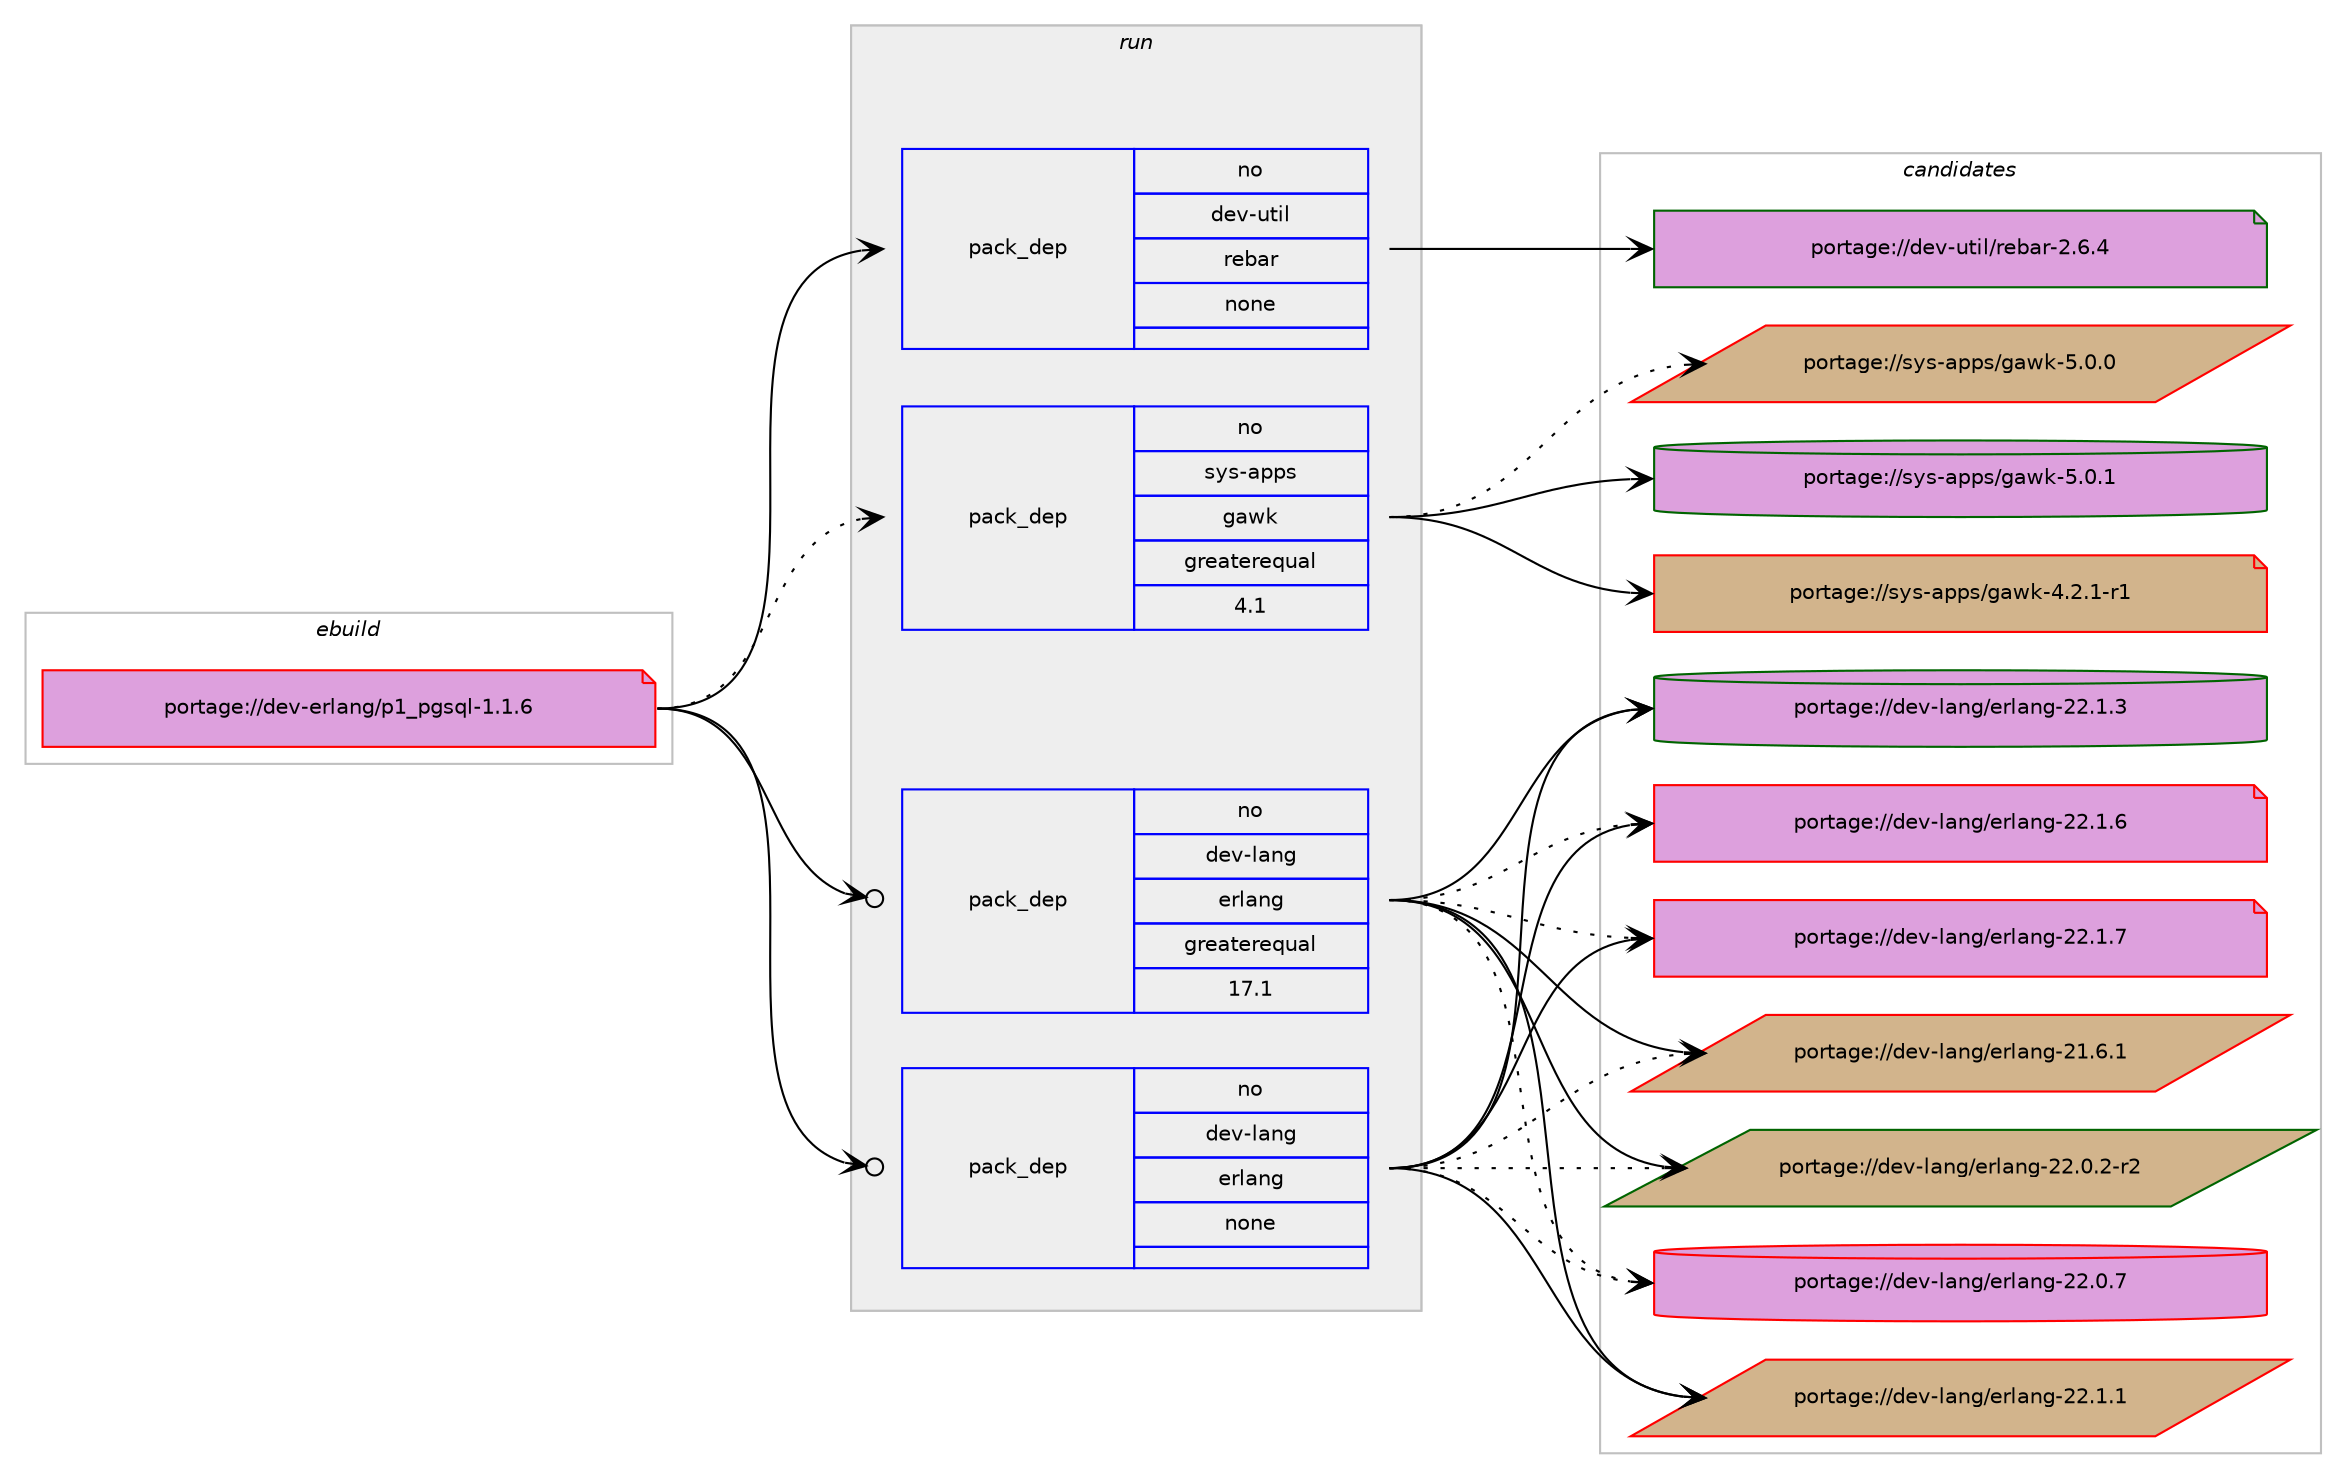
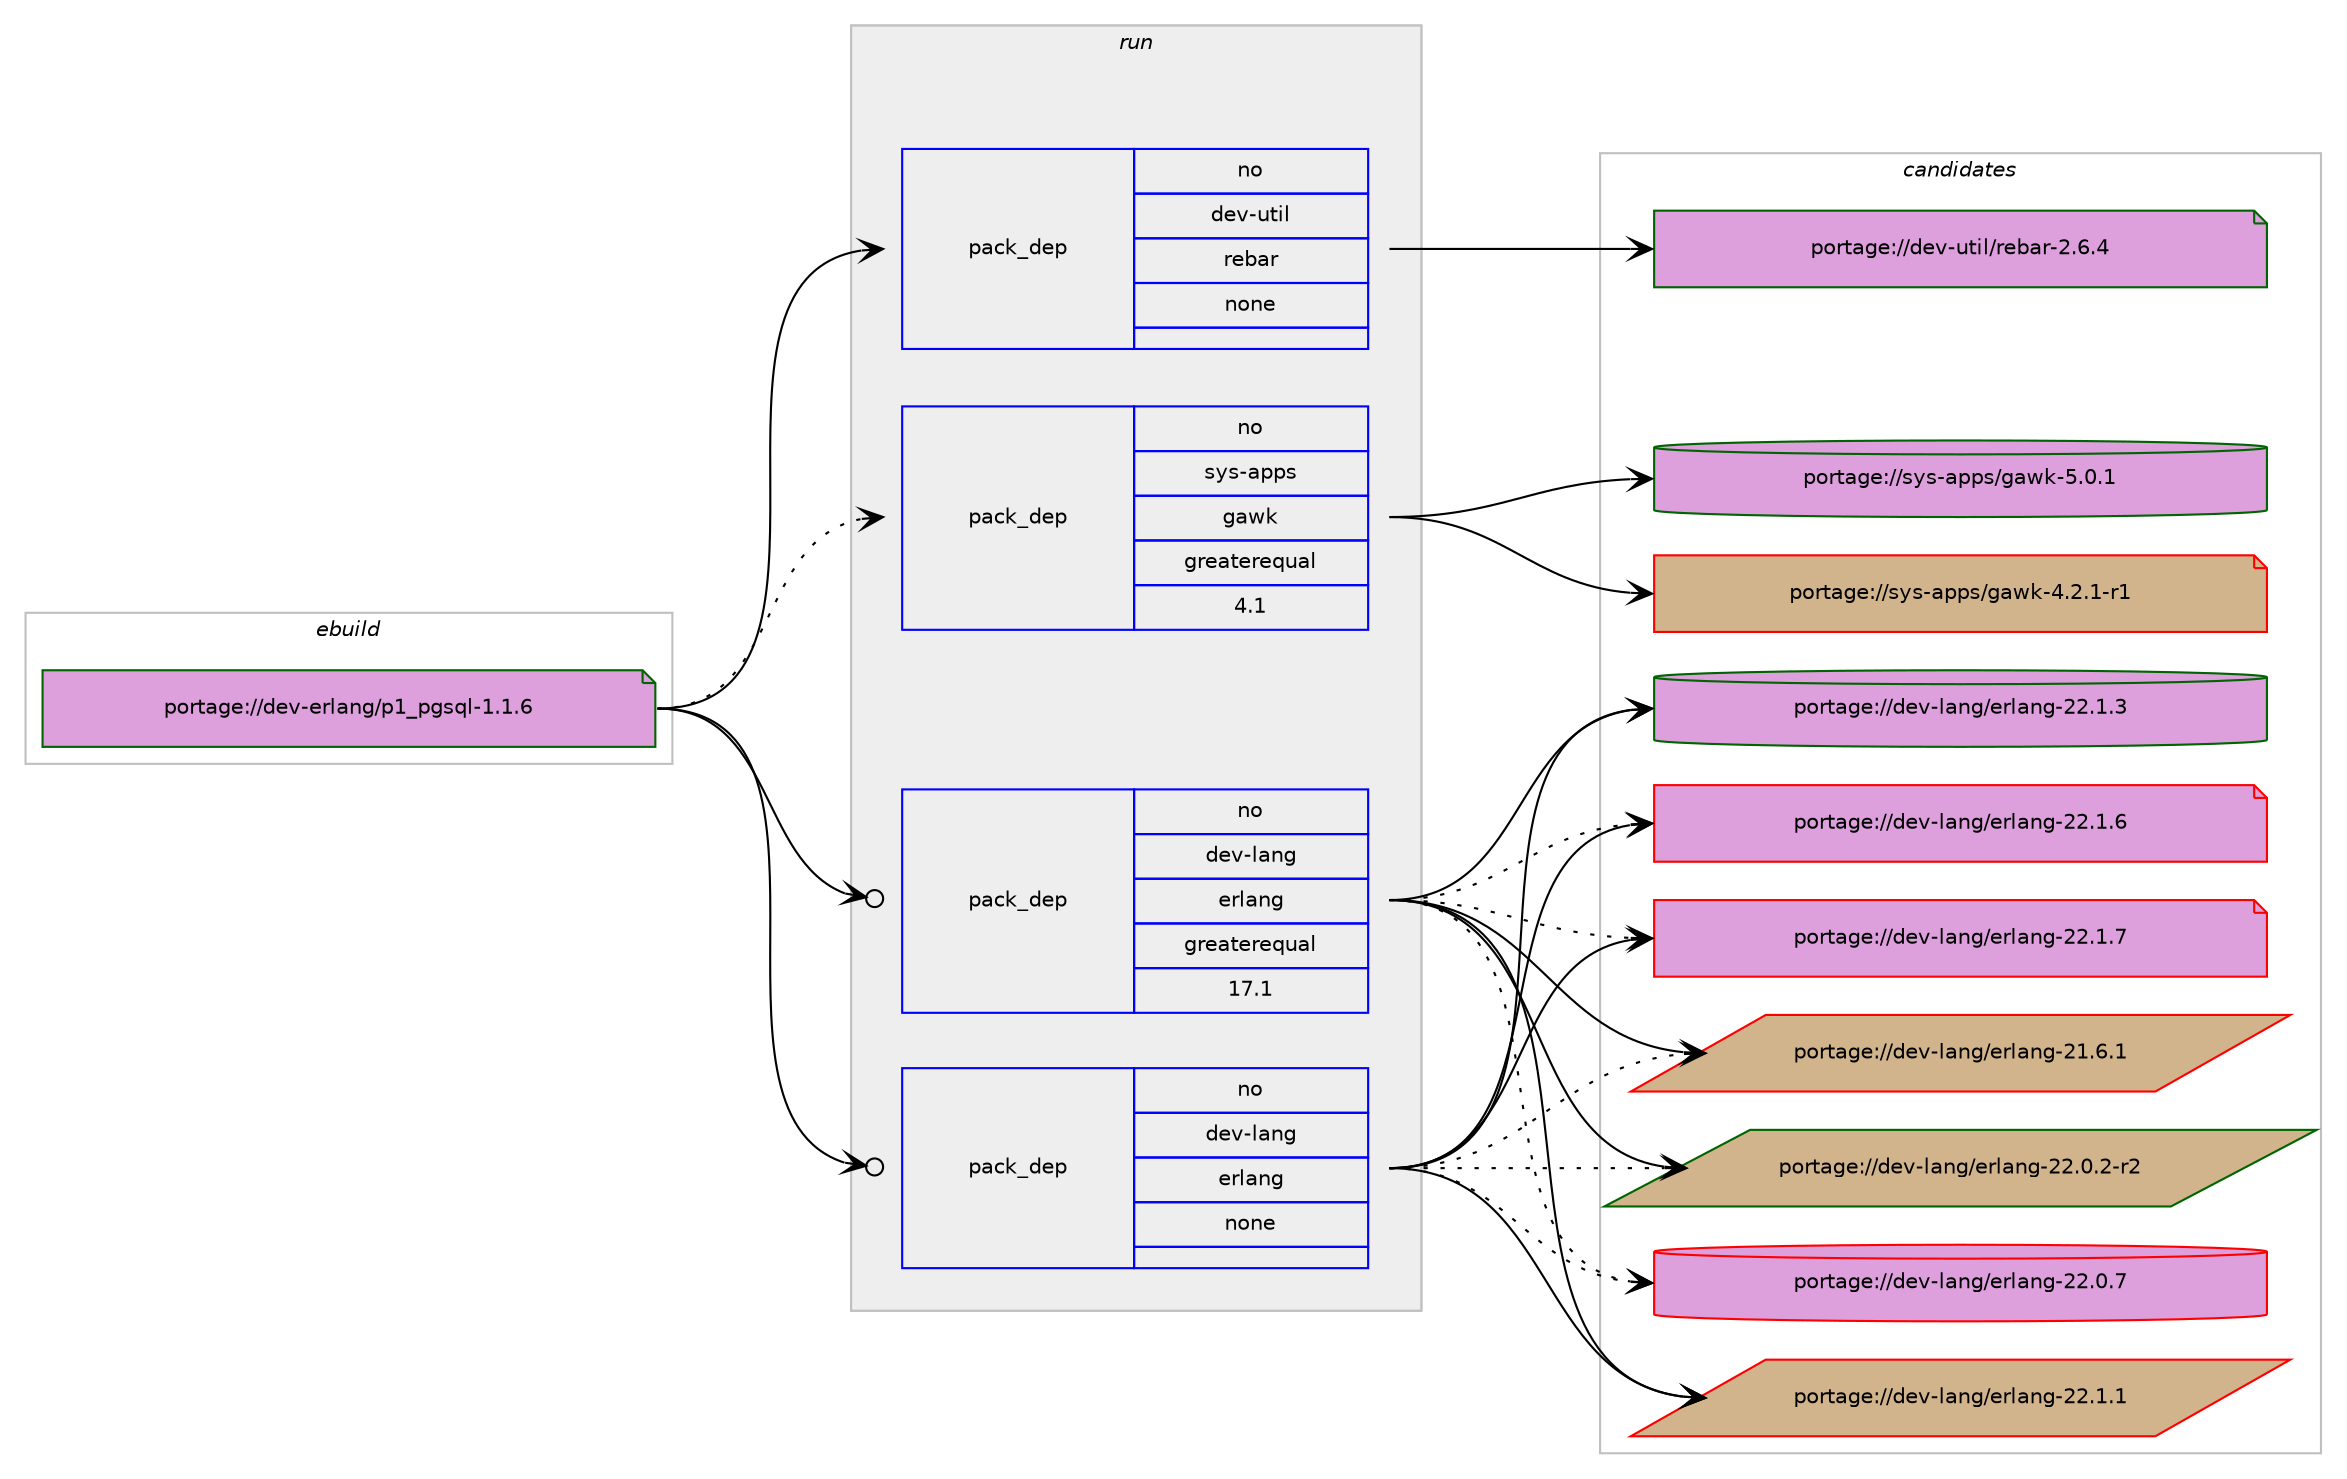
node "portage://sys-apps/gawk-5.0.0": removed
node "portage://dev-erlang/p1_pgsql-1.1.6": color red -> darkgreen
